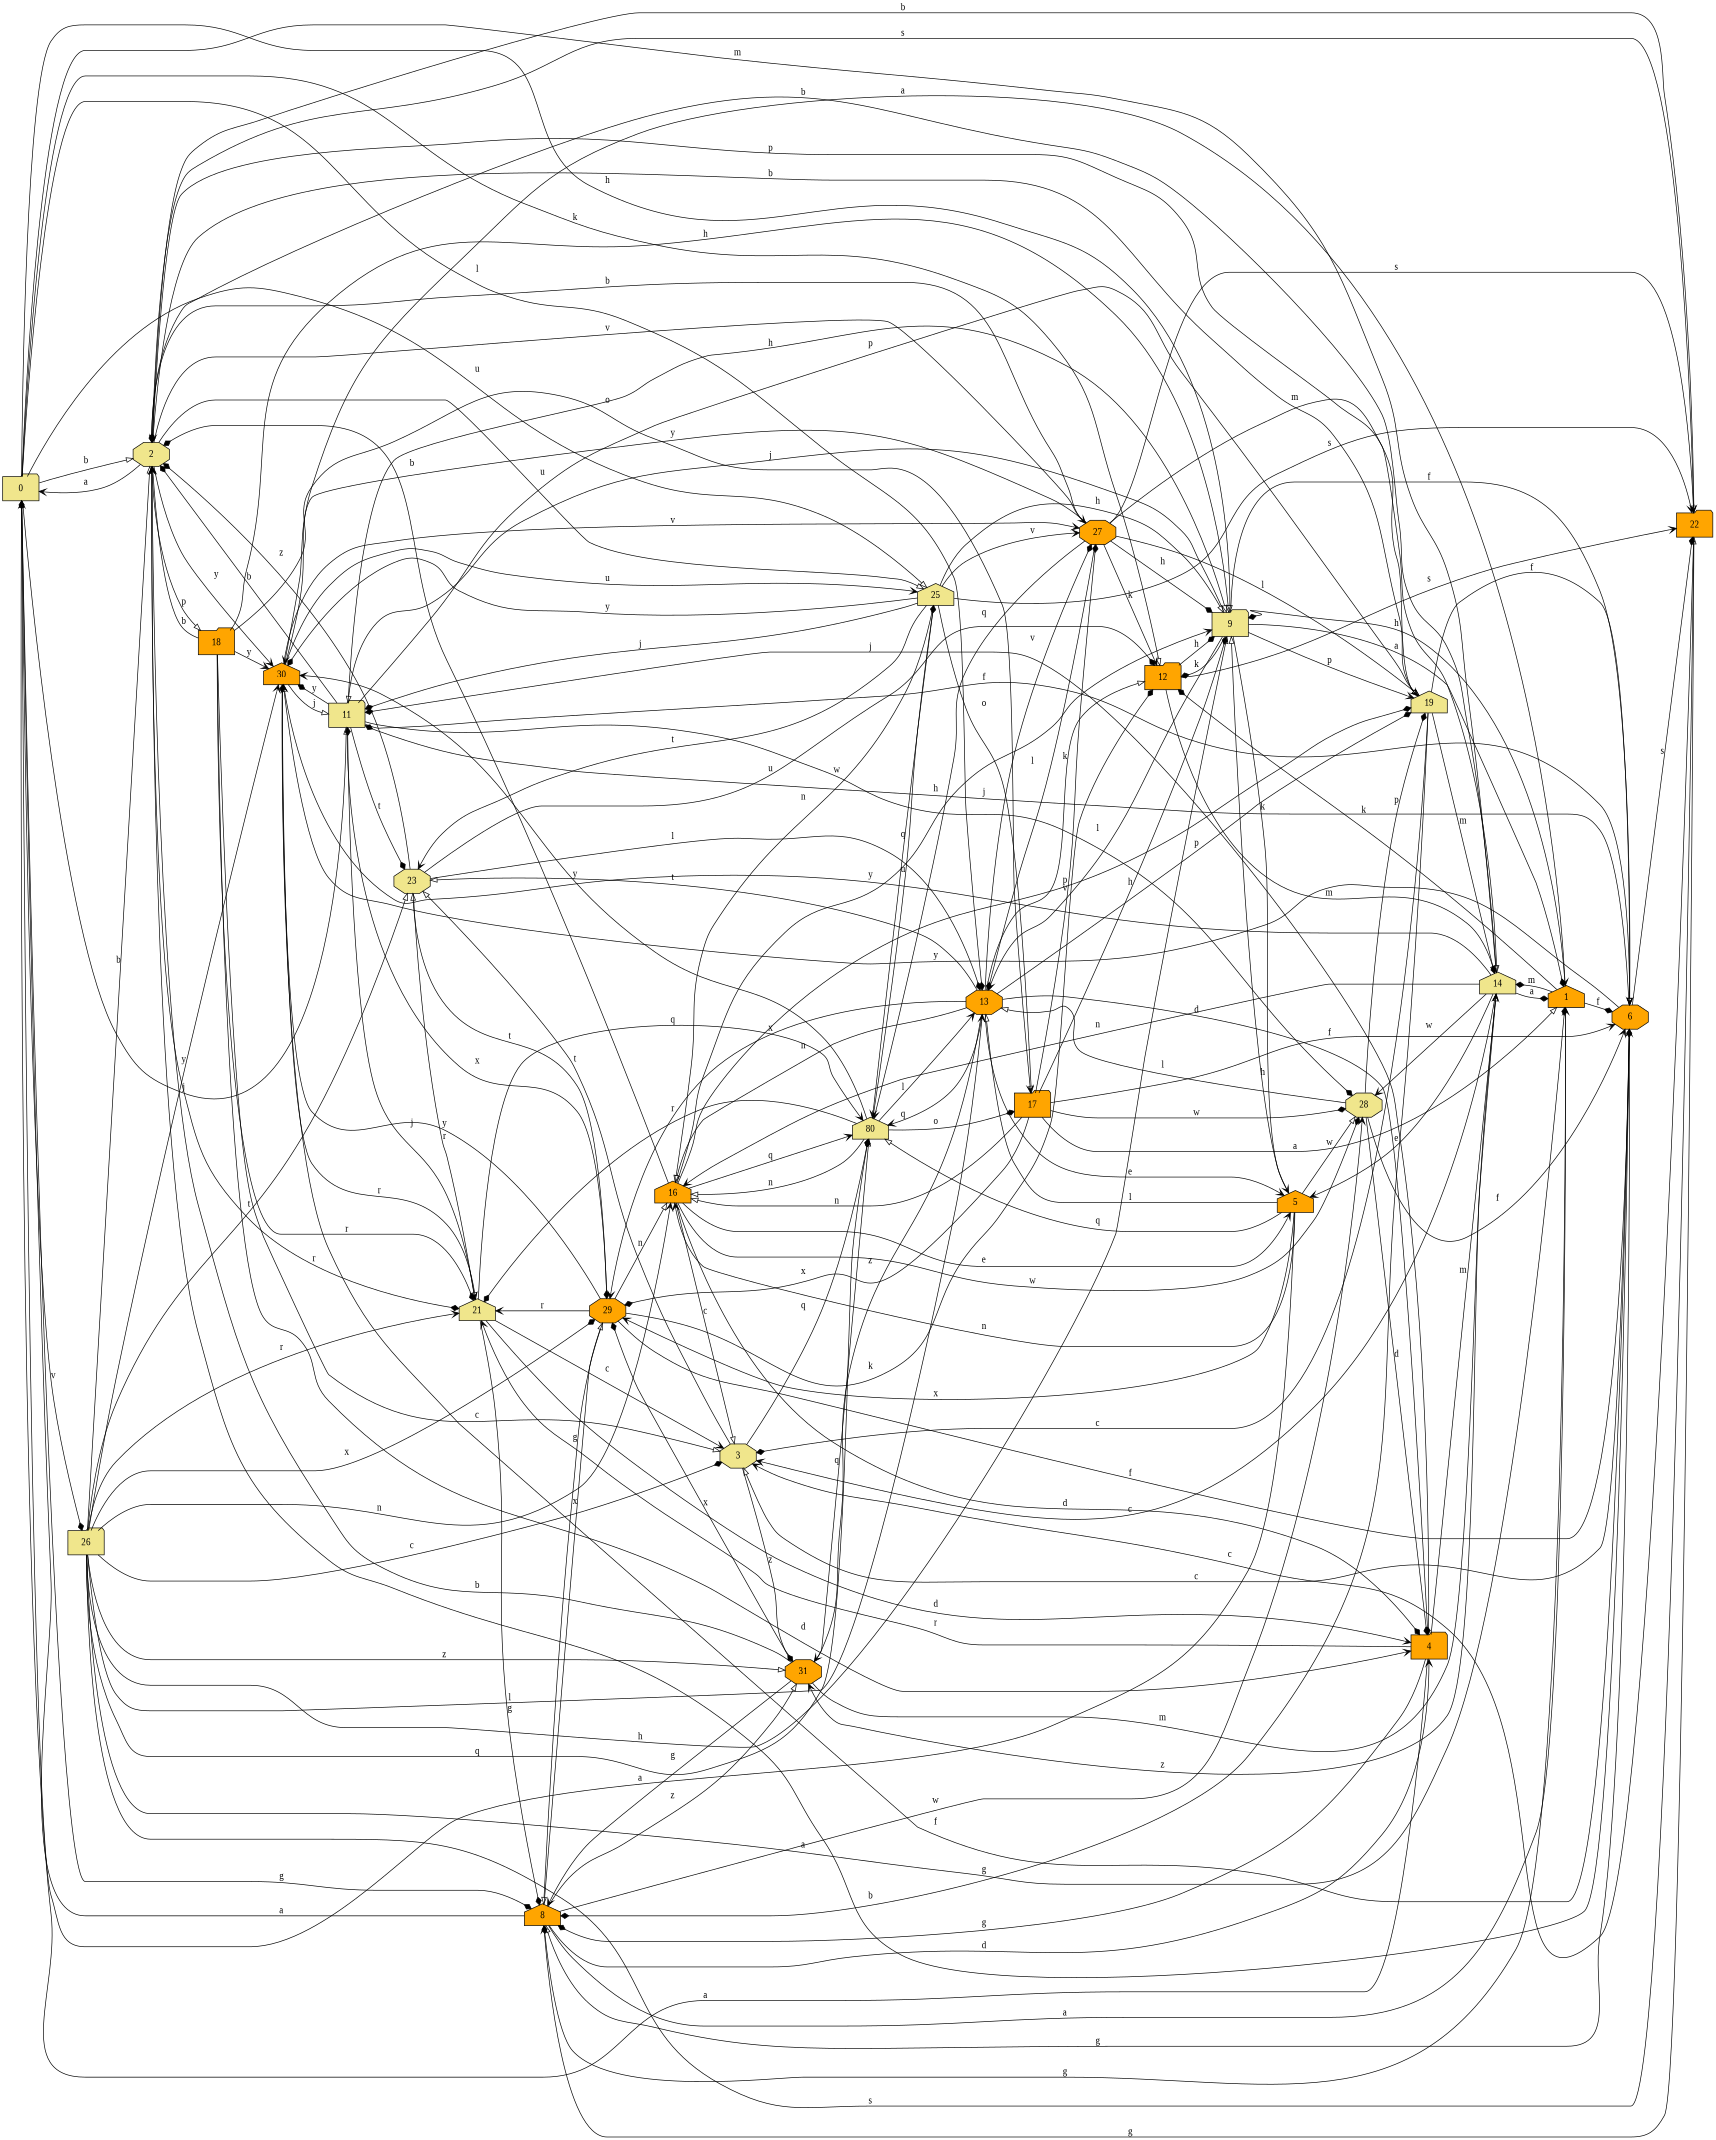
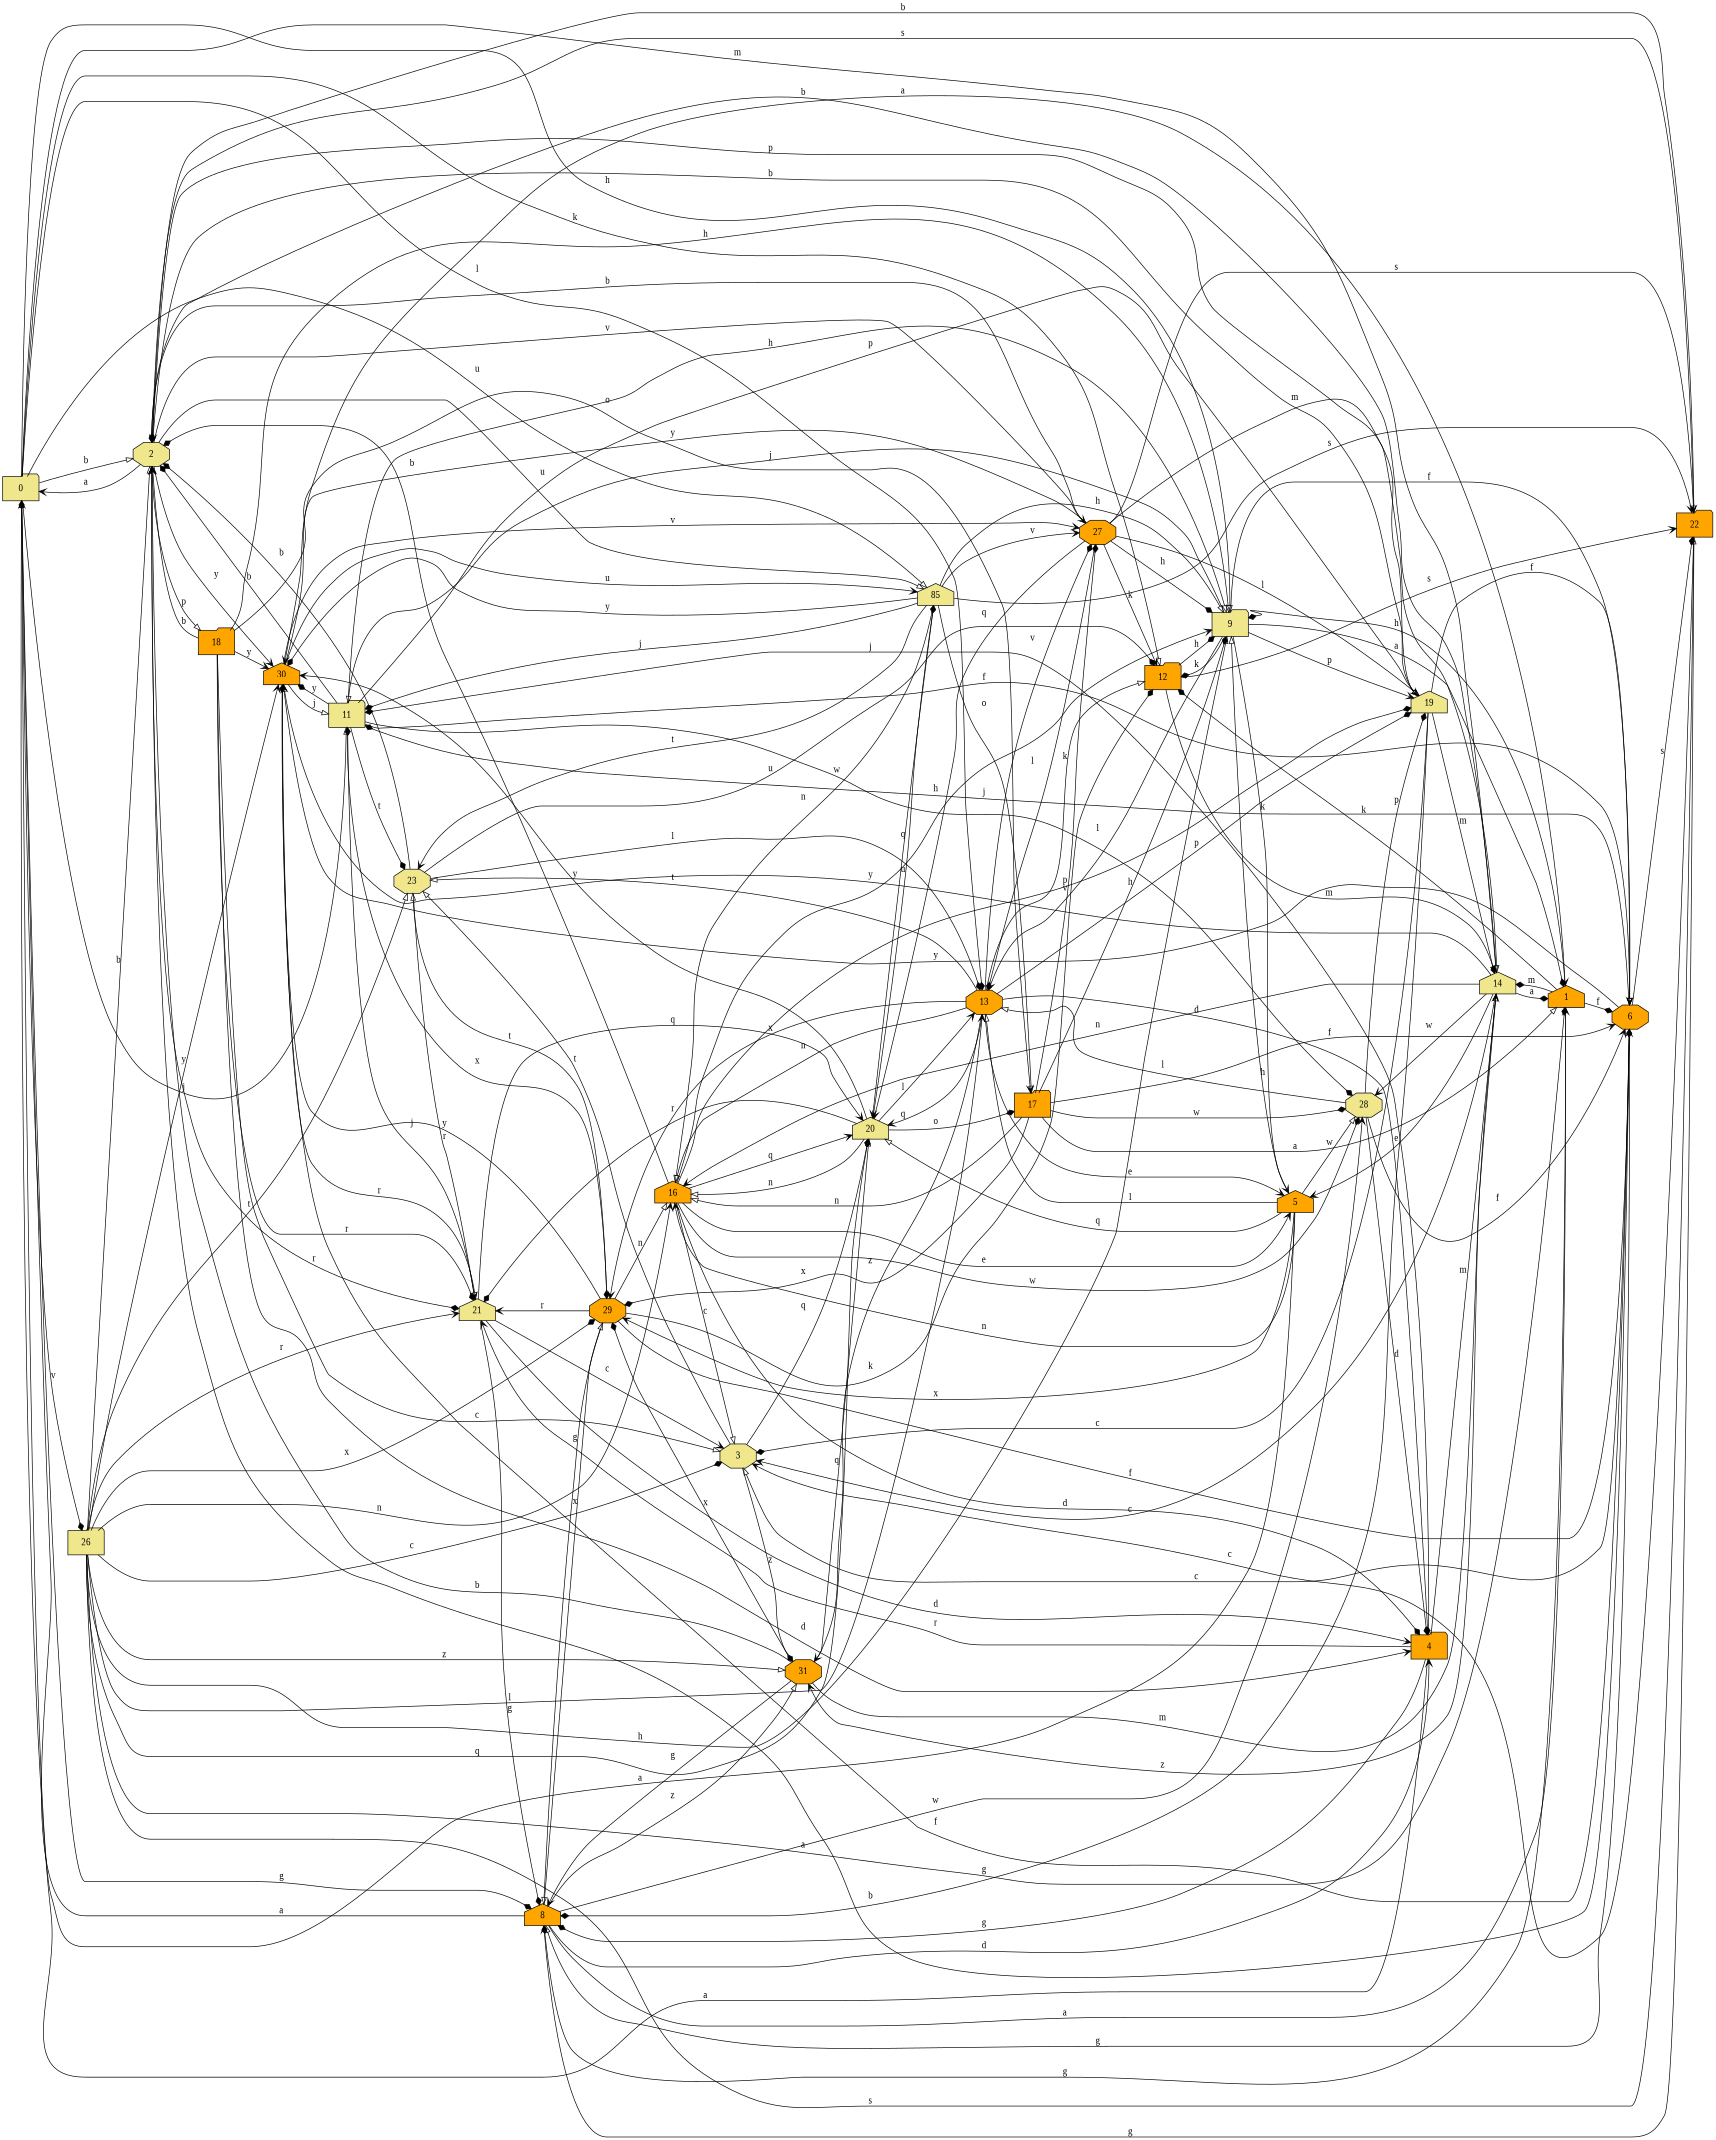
edge "23" -> "2": label "z" -> "b"
node "25": label "25" -> "85"
node "80": label "80" -> "20"
